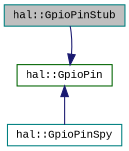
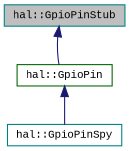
edge "hal::GpioPinStub" -> "hal::GpioPin": reversed
